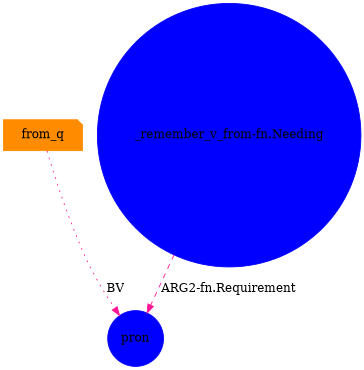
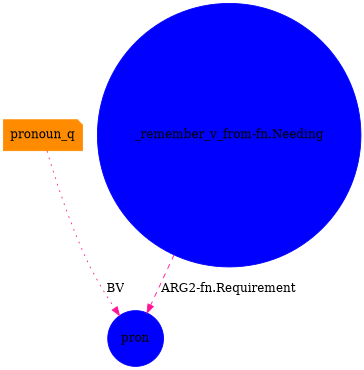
node "from_q": label "from_q" -> "pronoun_q"
